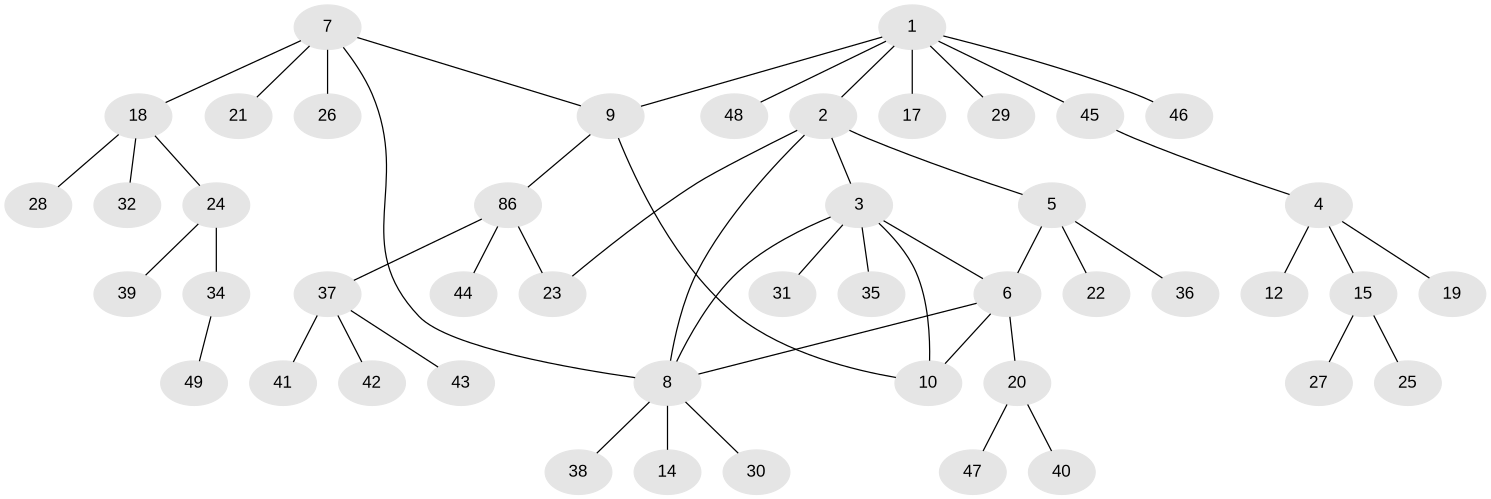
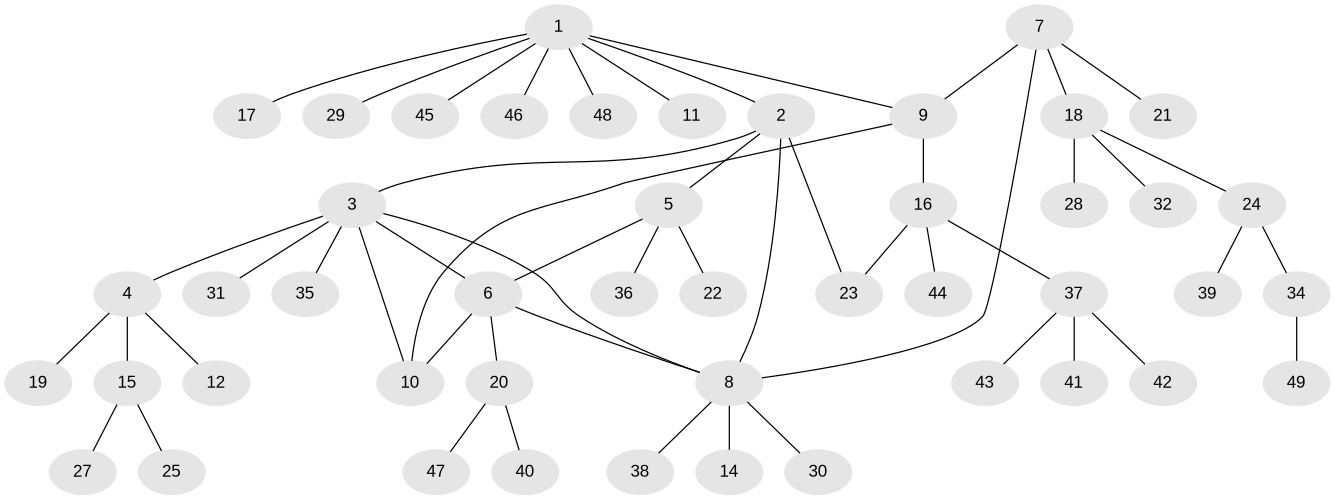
node "26": removed
node "11": added
edge "45" -- "4": now "3" -- "4"
node "86": label "86" -> "16"
